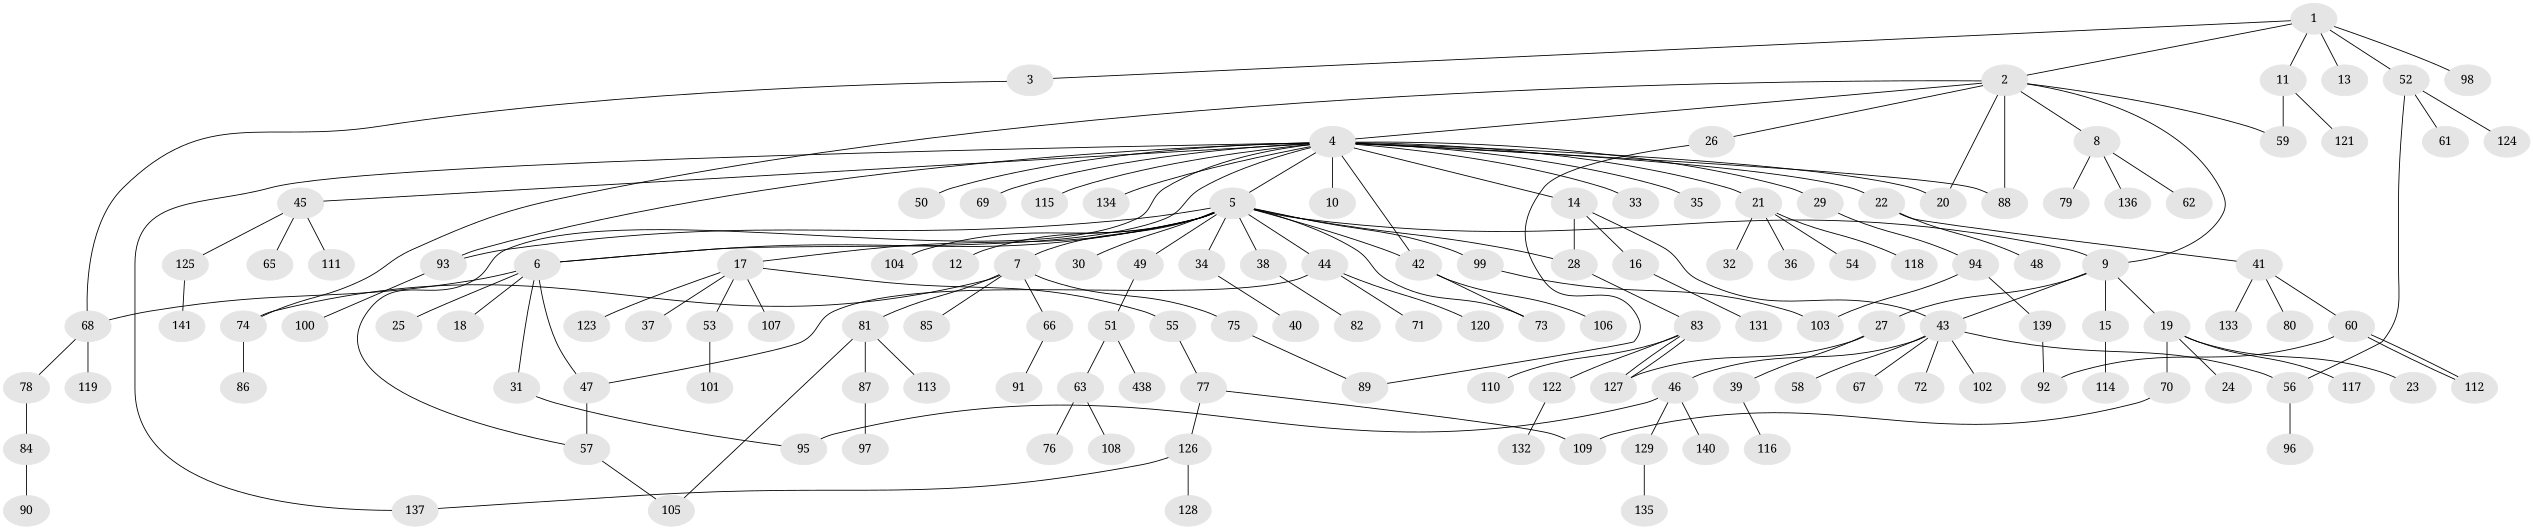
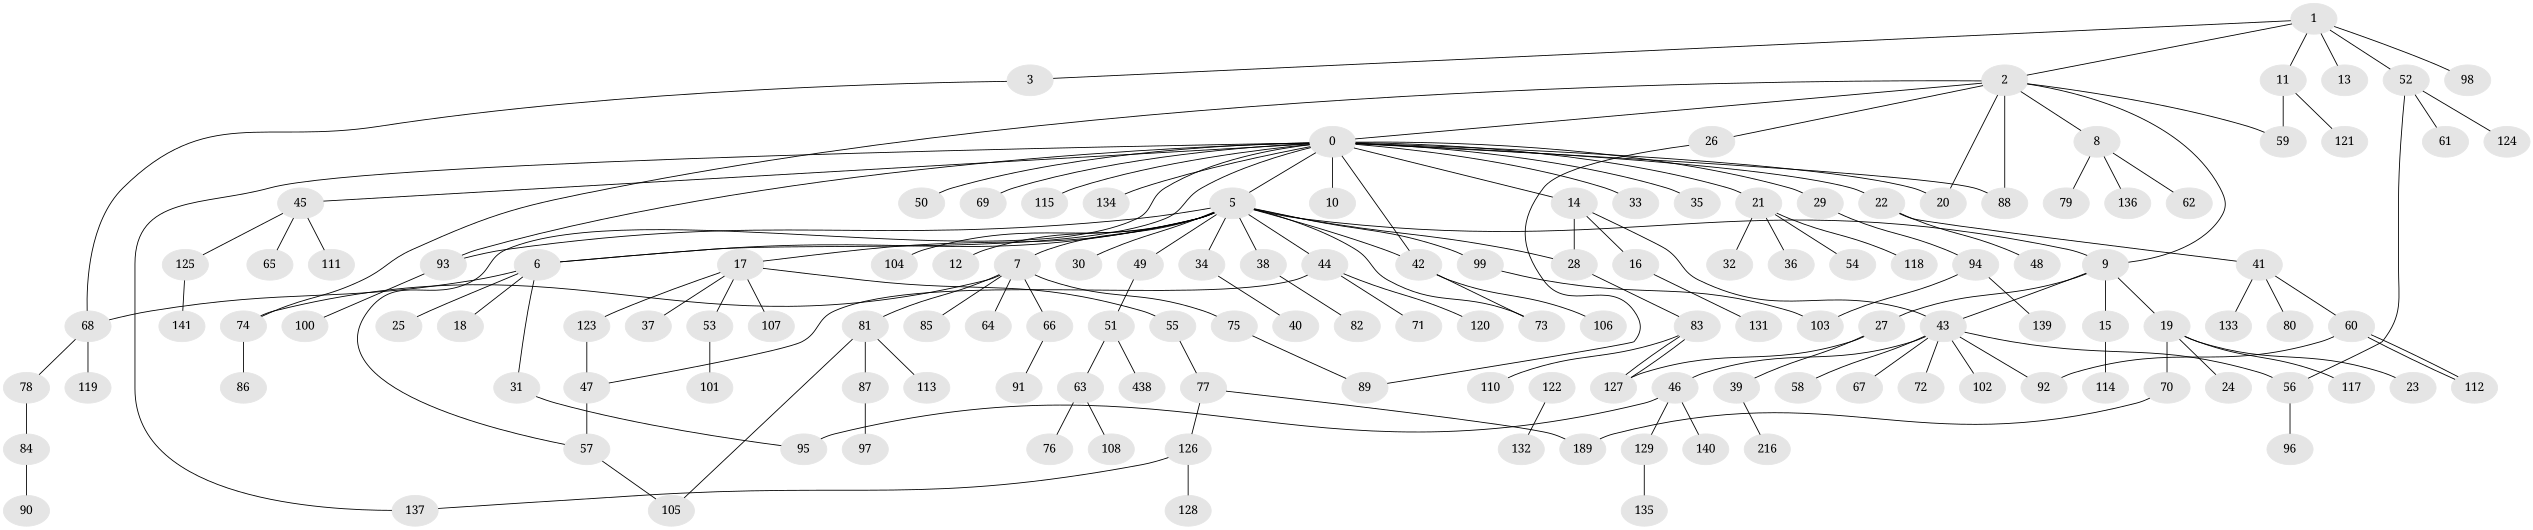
node "4": label "4" -> "0"
node "64": added
edge "6" -- "47": now "123" -- "47"
edge "83" -- "122": removed
edge "139" -- "92": now "43" -- "92"
node "109": label "109" -> "189"
node "116": label "116" -> "216"
